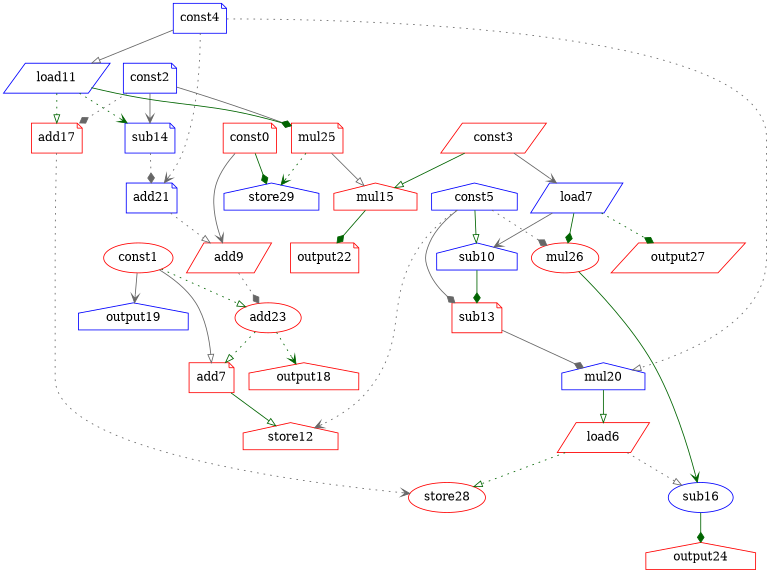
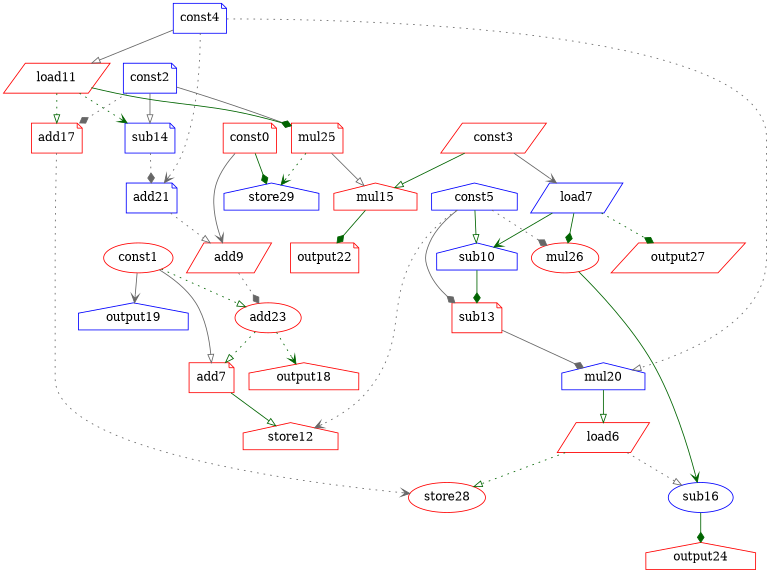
node "load11": color blue -> red
edge "const2" -> "sub14": arrowhead vee -> onormal
edge "load7" -> "sub10": color gray40 -> darkgreen
